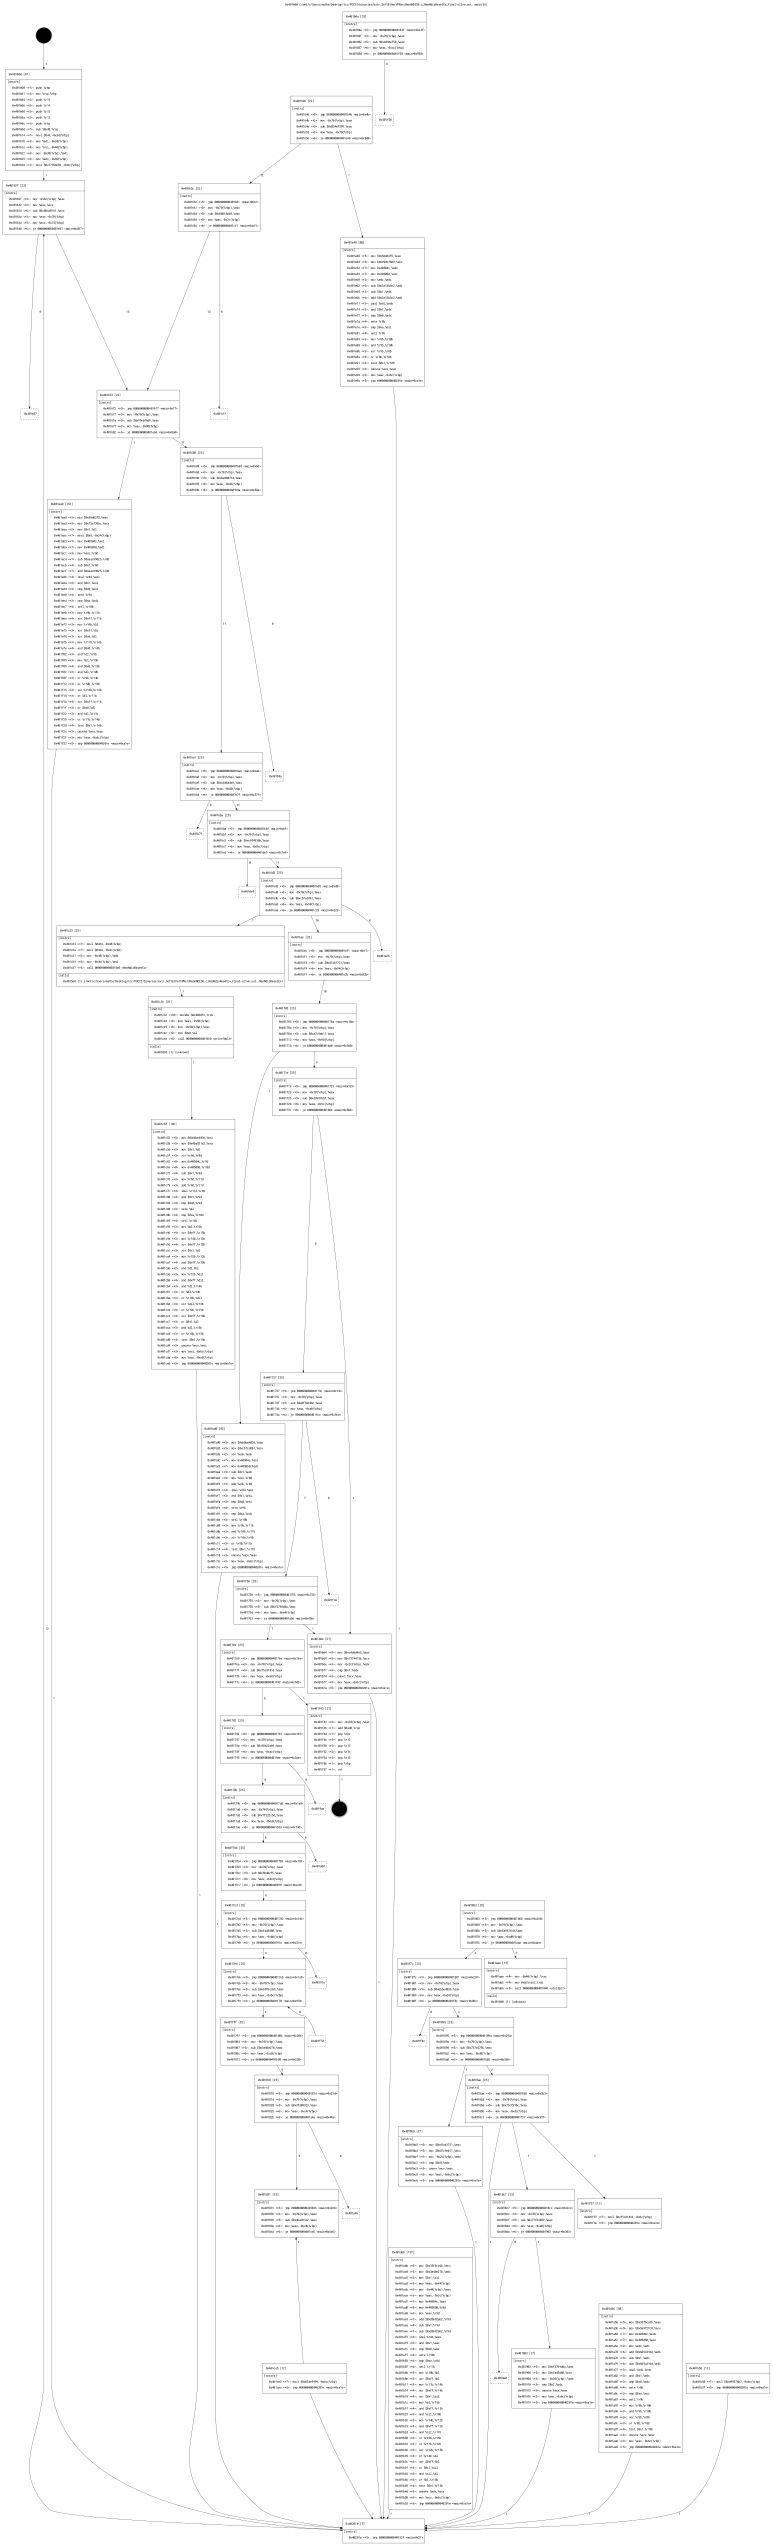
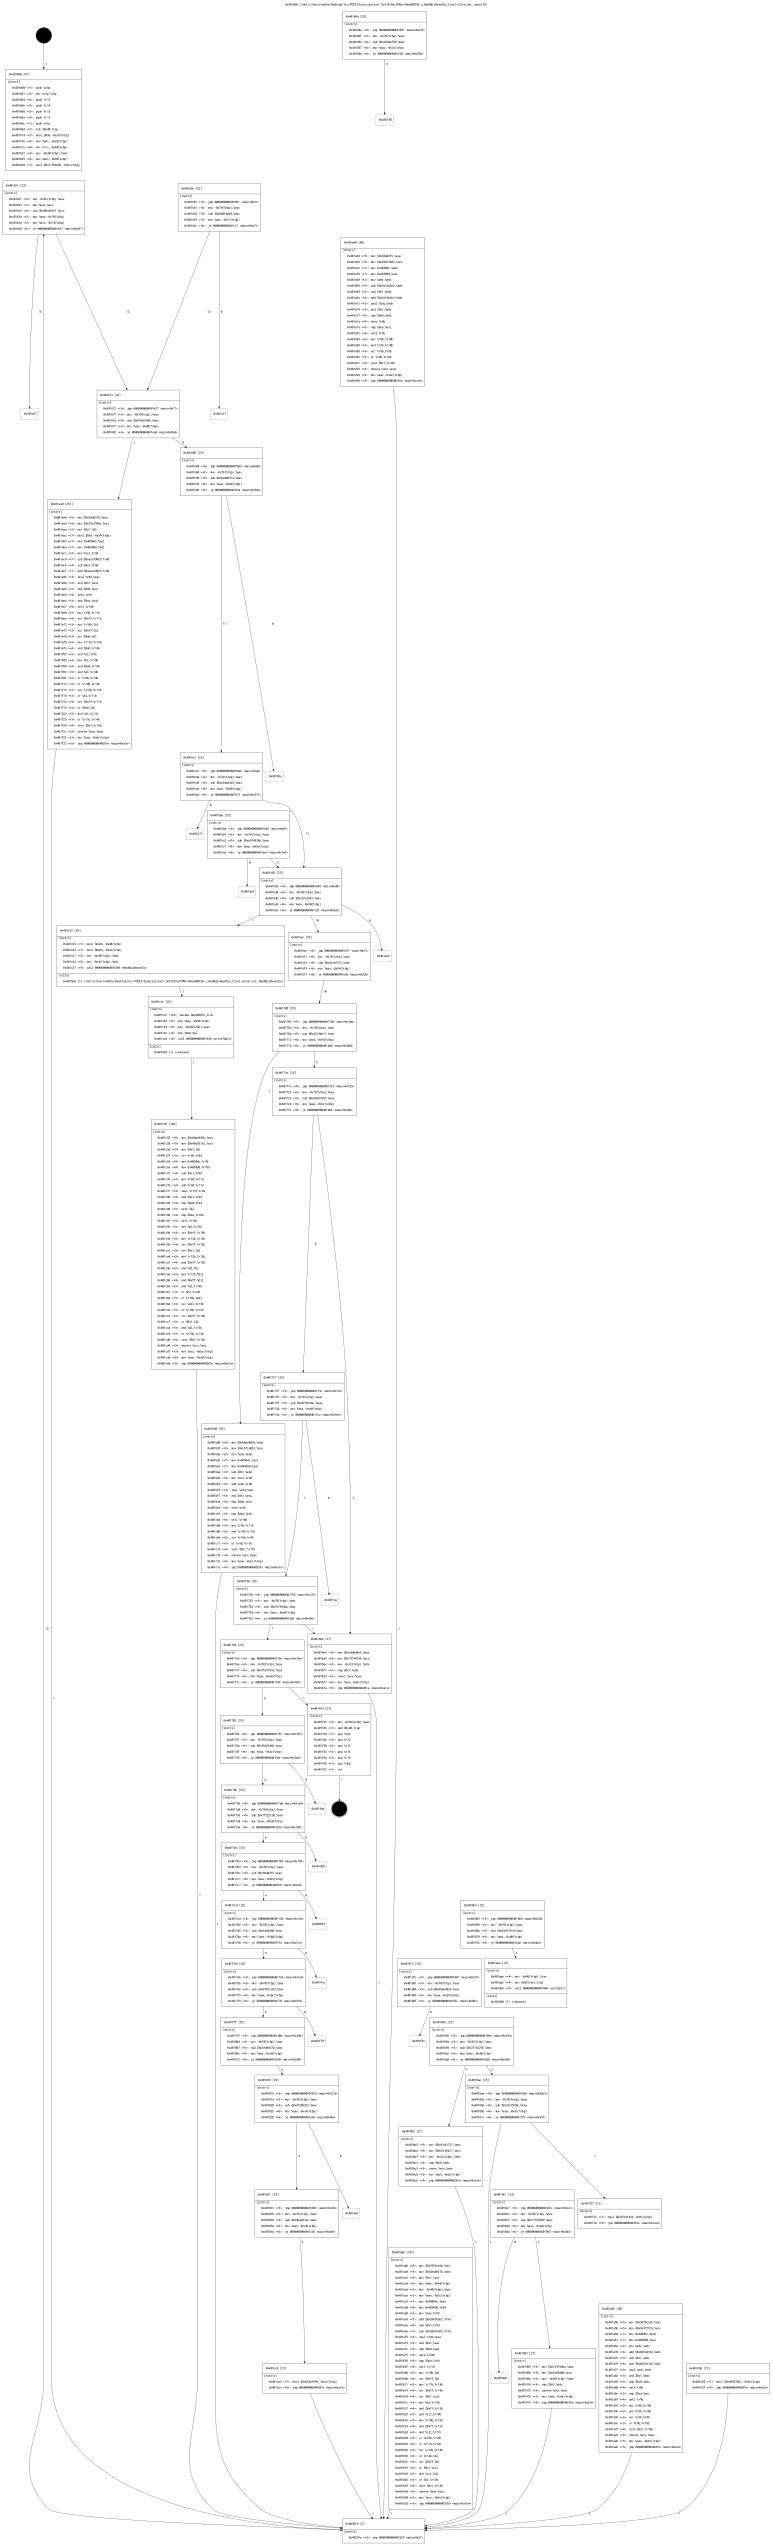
node "0x401646 [22]": removed
edge "0x401600 [47]" -> "0x40162f [23]": removed, label "1"
edge "0x4016a1 [25]" -> "0x4016ba [25]": now "0x4016a1 [25]" -> "0x4016d3 [25]"
node "0x402010": added
edge "0x401863 [25]" -> "0x40187c [25]": removed, label "3"
edge "0x40187c [25]" -> "0x401895 [25]": removed, label "3"
edge "0x401f70" -> "0x4017e6 [25]": reversed
edge "0x4018ae [25]" -> "0x4018c7 [25]": removed, label "1"
edge "0x401ce5 [12]" -> "0x401831 [25]": reversed
